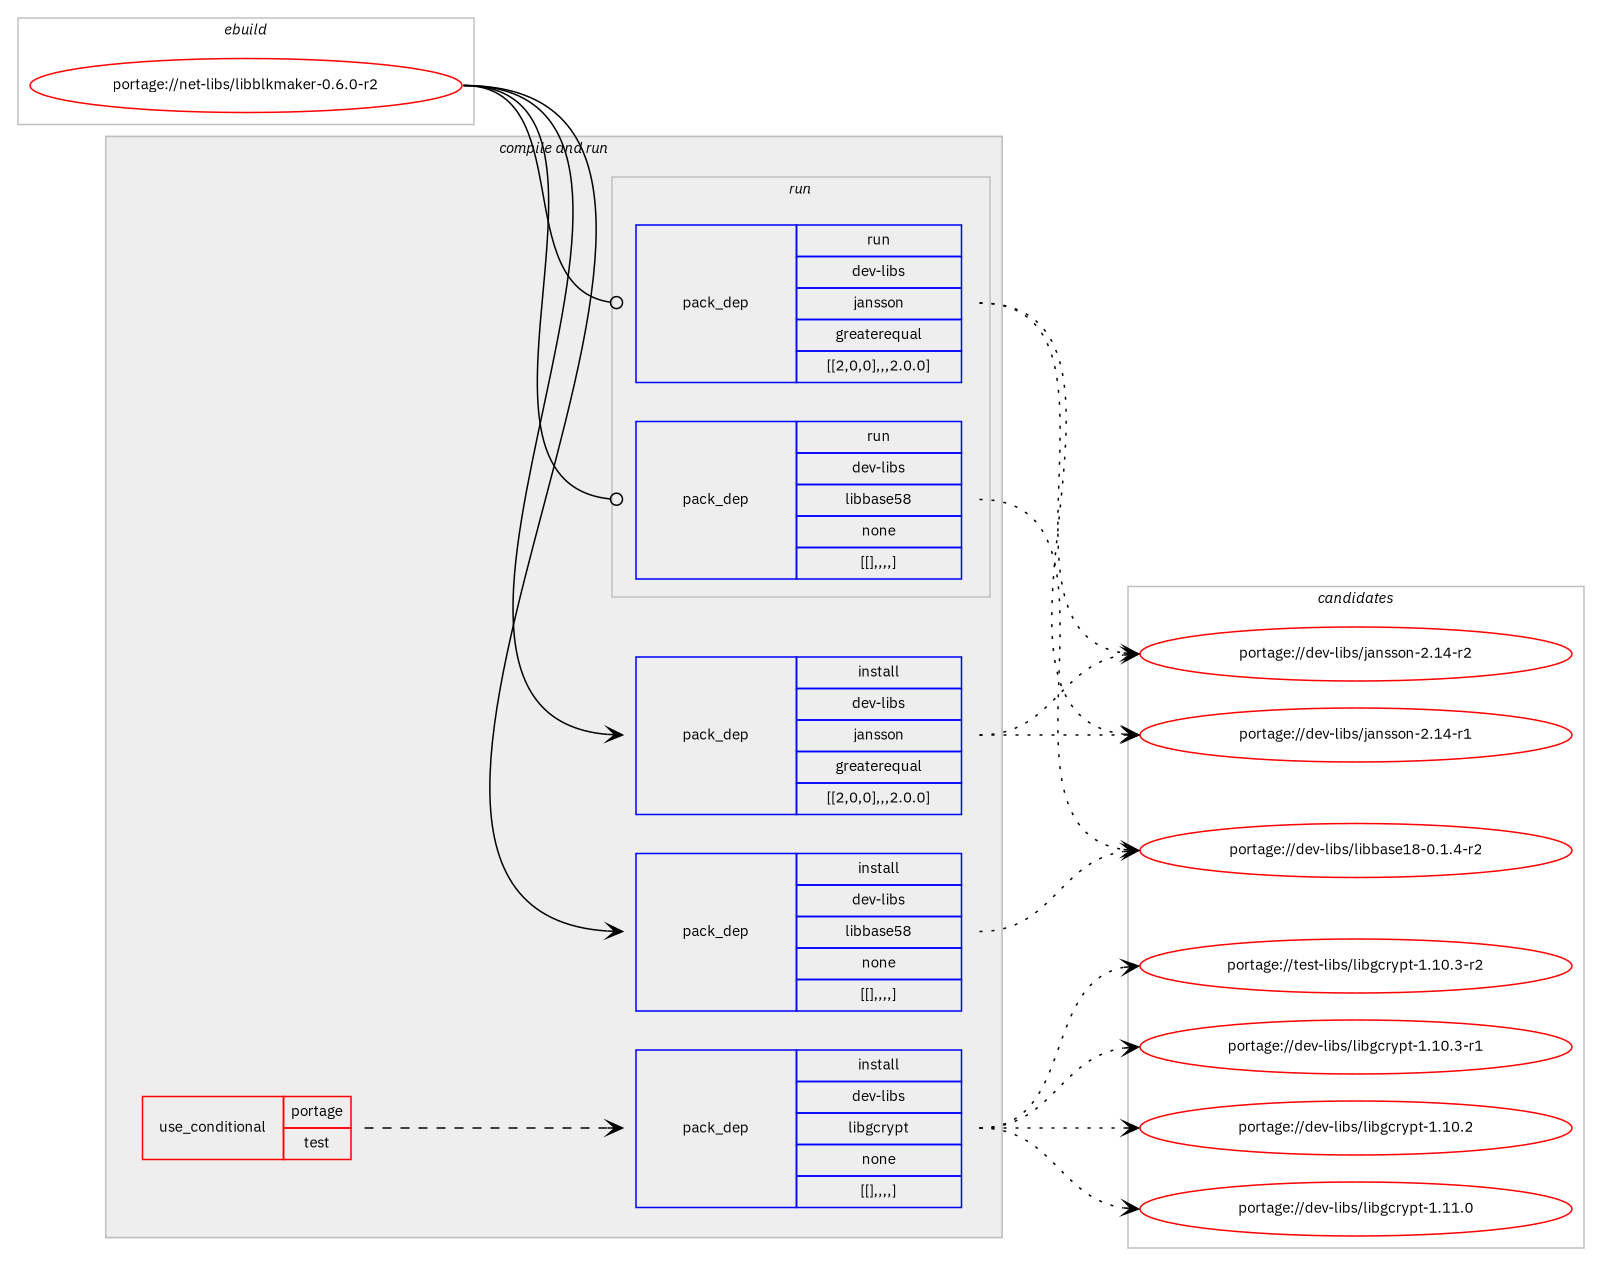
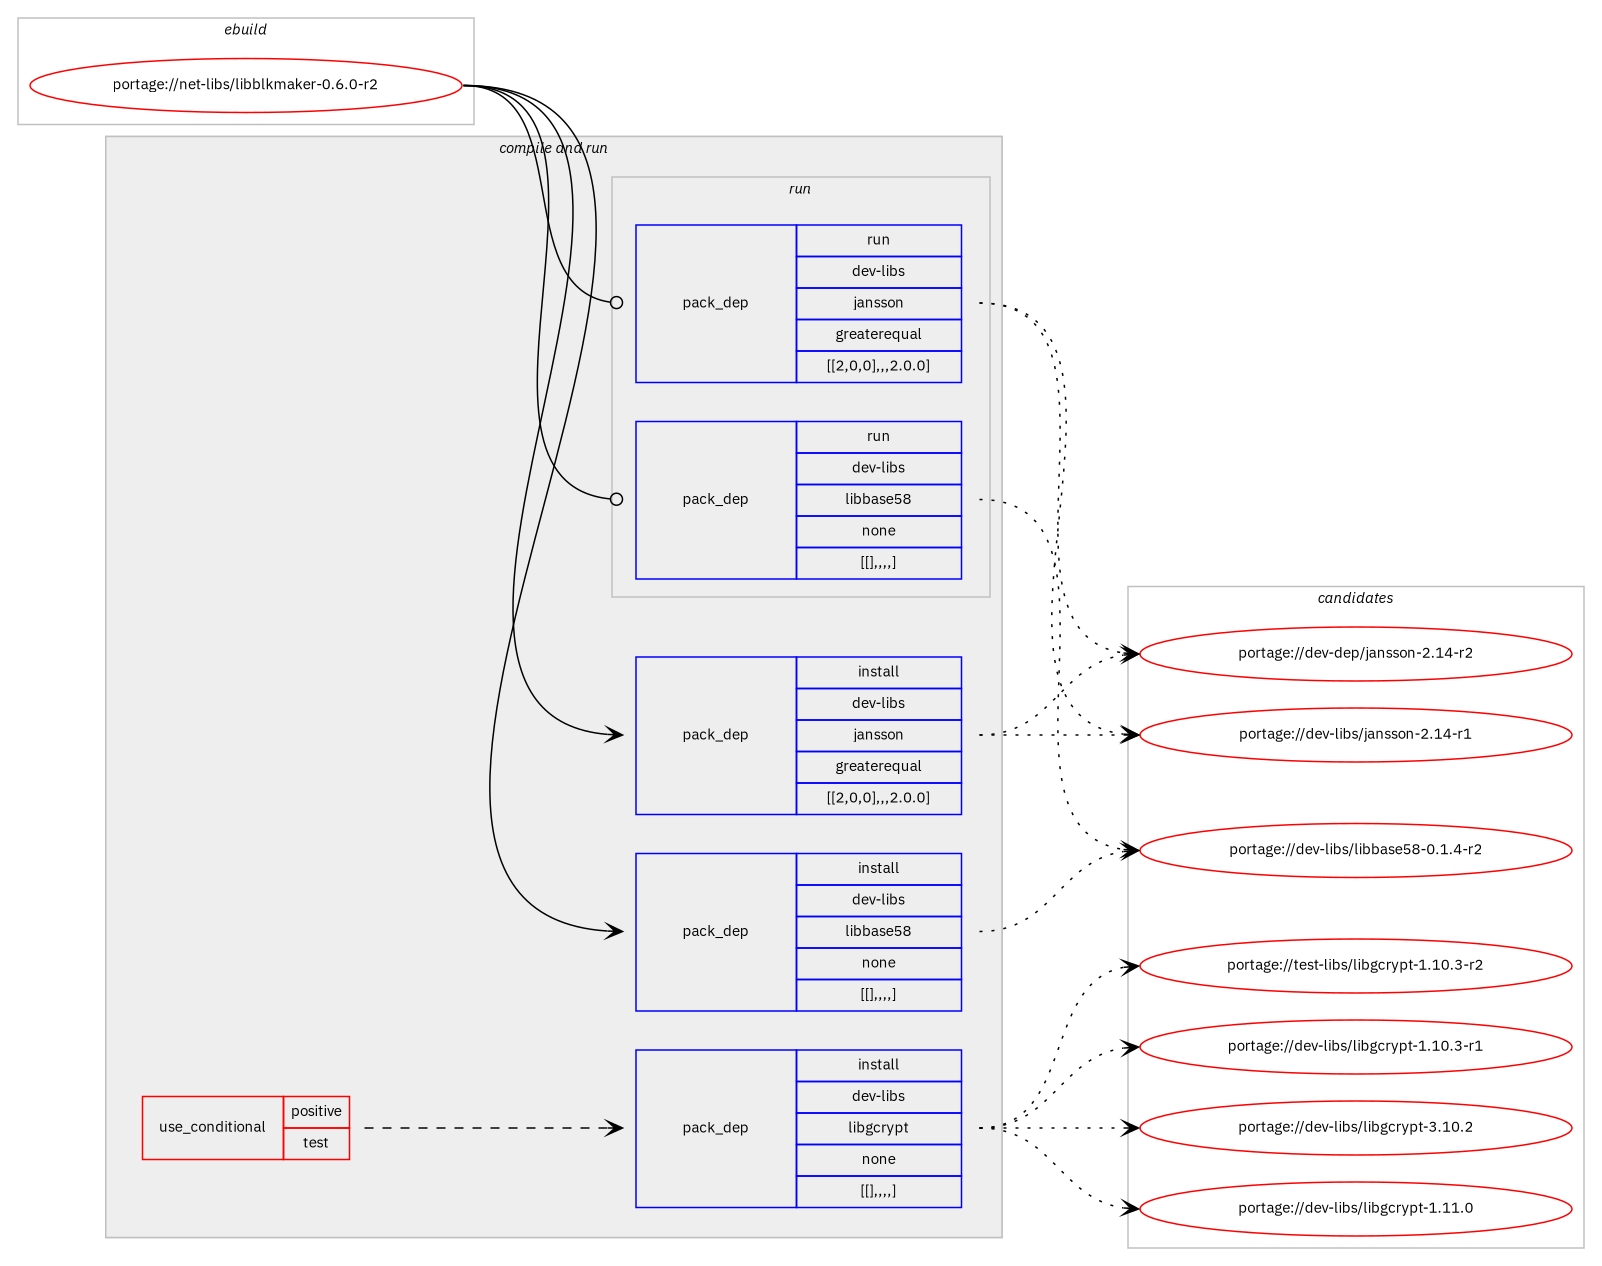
node "portage://dev-libs/jansson-2.14-r2": label "portage://dev-libs/jansson-2.14-r2" -> "portage://dev-dep/jansson-2.14-r2"
node "portage://dev-libs/libbase18-0.1.4-r2": label "portage://dev-libs/libbase18-0.1.4-r2" -> "portage://dev-libs/libbase58-0.1.4-r2"
node "use_conditional": text "portage" -> "positive"
node "portage://dev-libs/libgcrypt-1.10.2": label "portage://dev-libs/libgcrypt-1.10.2" -> "portage://dev-libs/libgcrypt-3.10.2"
